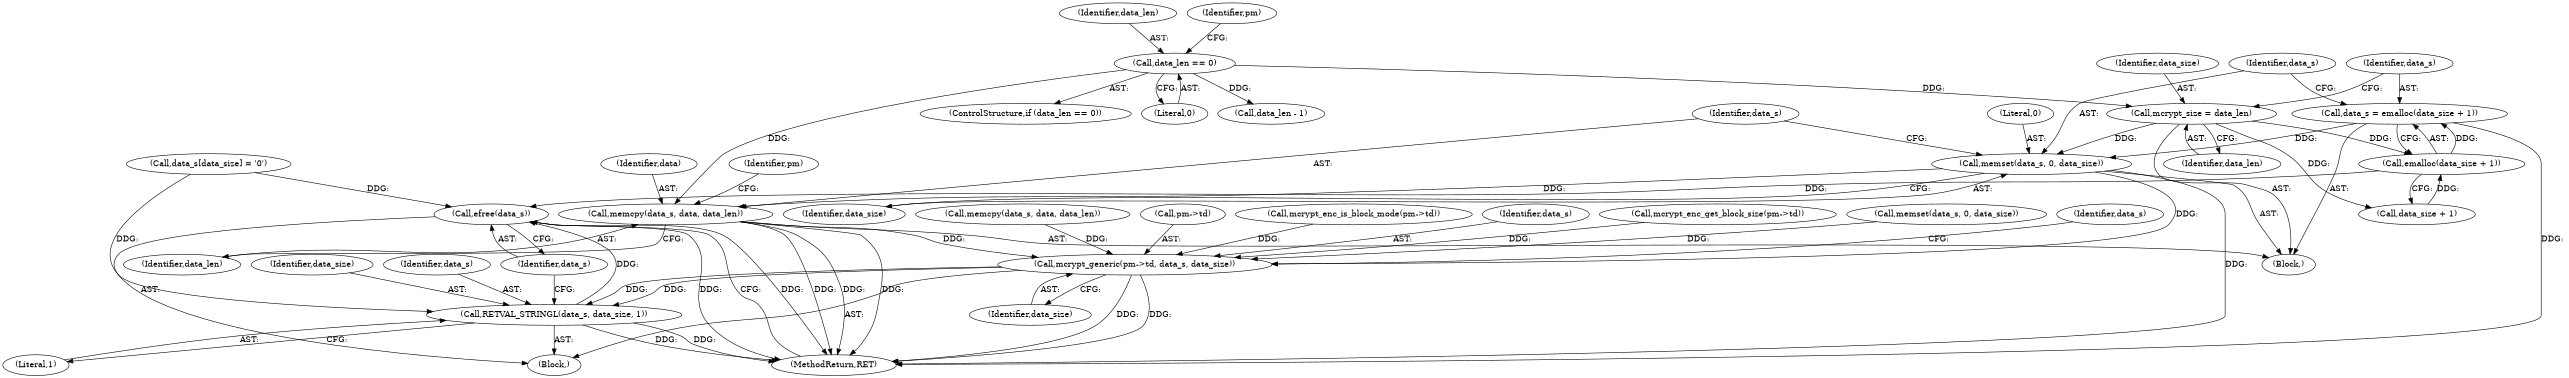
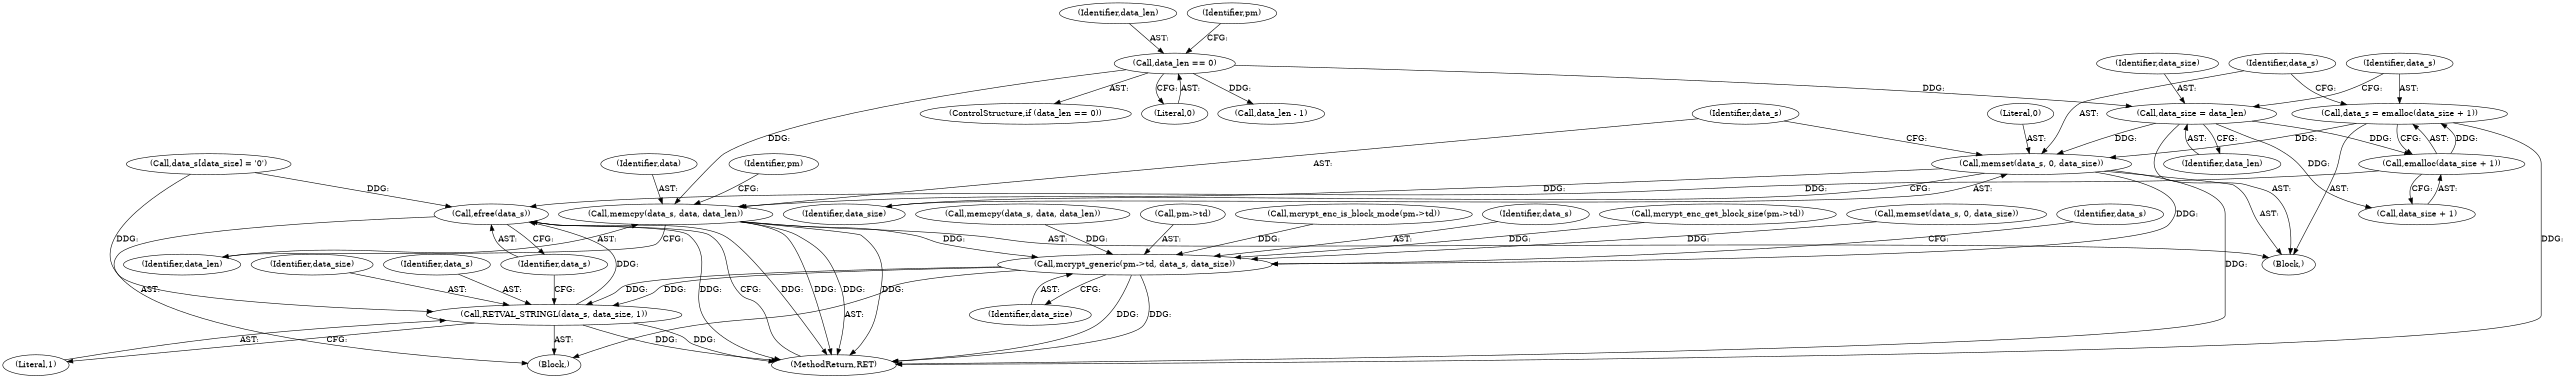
node "(Call,mcrypt_size = data_len)": label "(Call,mcrypt_size = data_len)" -> "(Call,data_size = data_len)"
edge "(Call,data_size + 1)" -> "(Call,emalloc(data_size + 1))": label "DDG: " -> "AST: "
